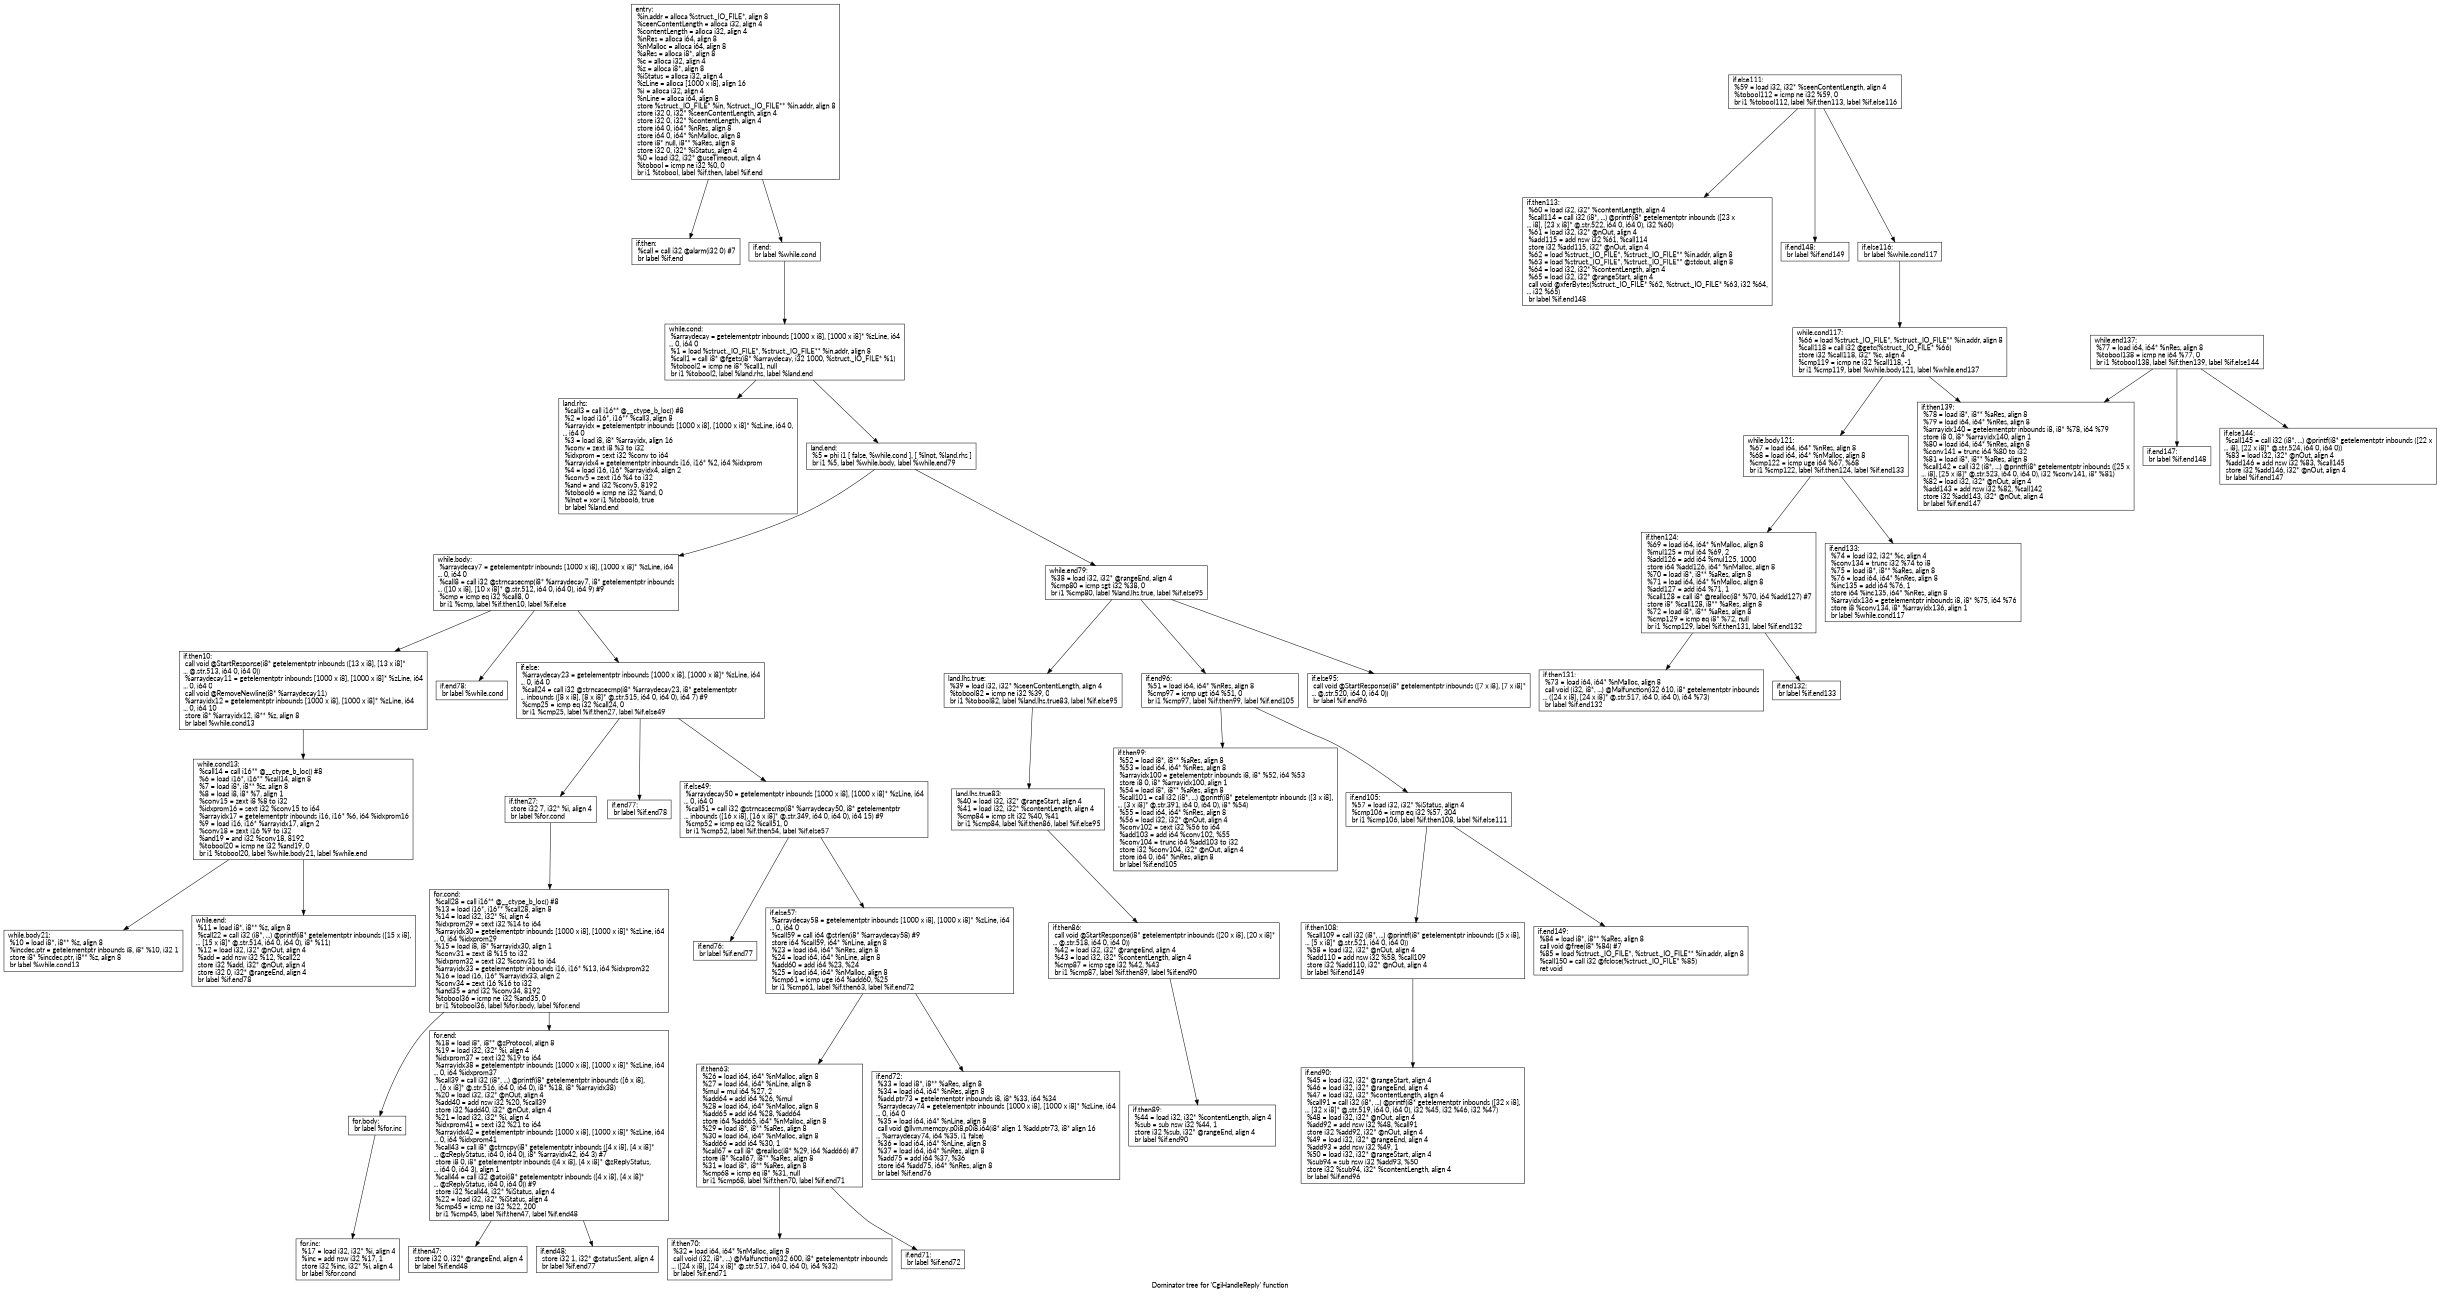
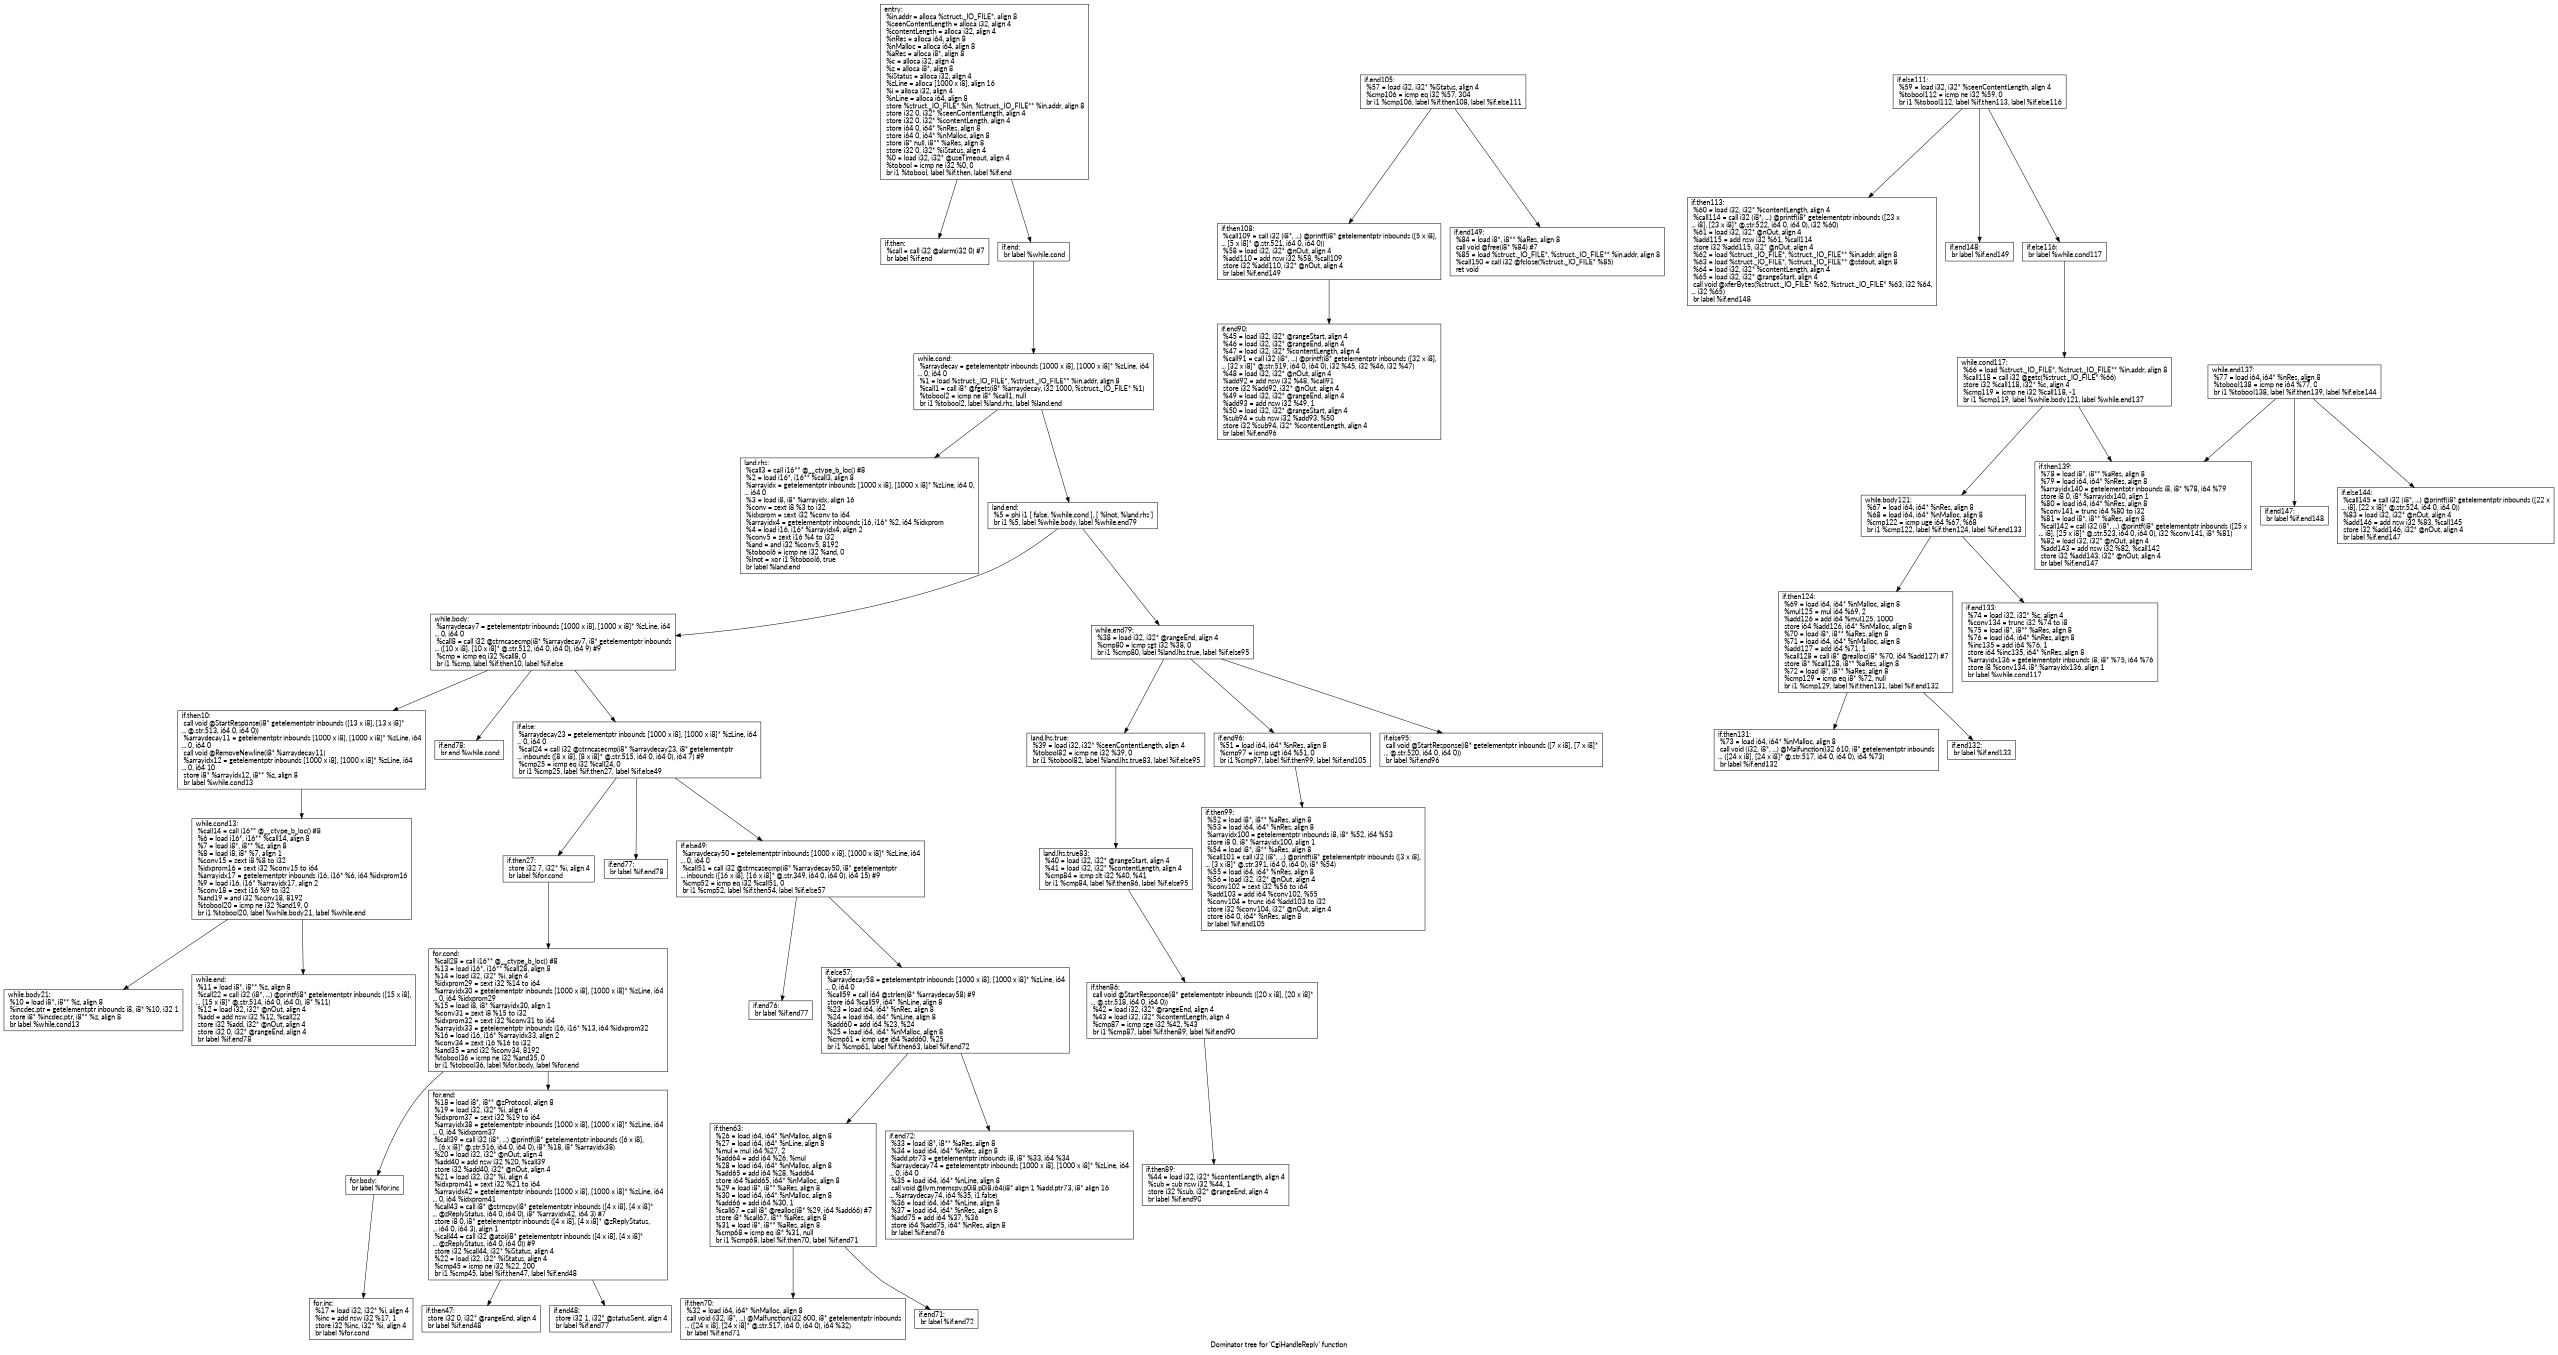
node "if.end78:": text "br label %while.cond" -> "br end %while.cond"
edge "if.end96:" -> "if.end105:": removed
